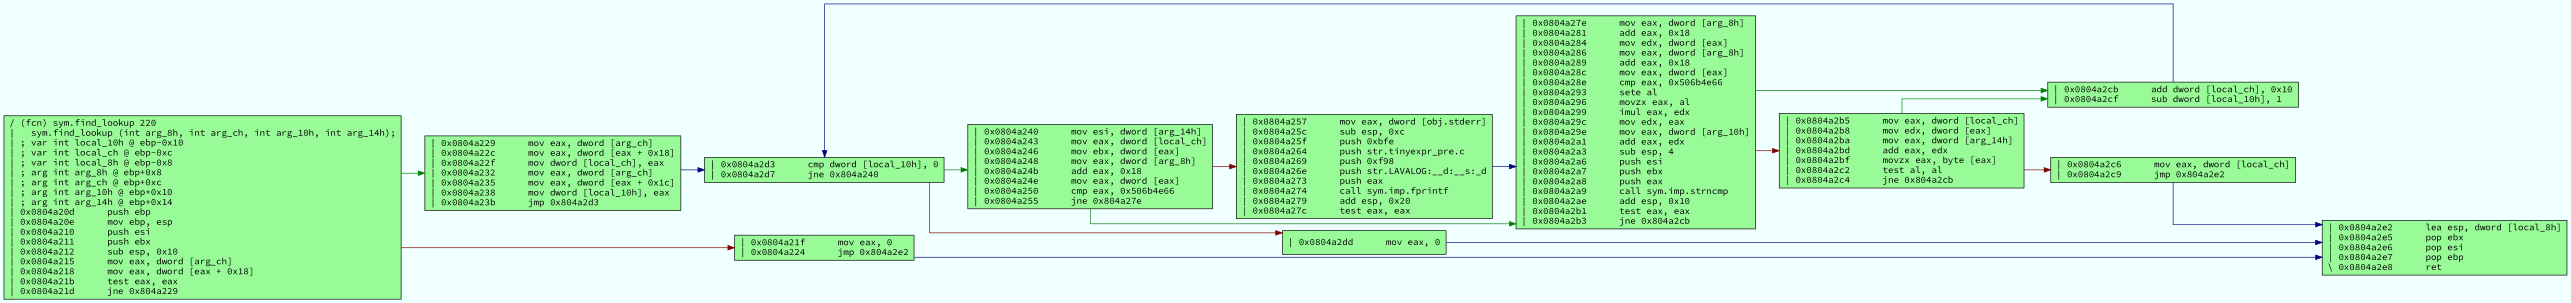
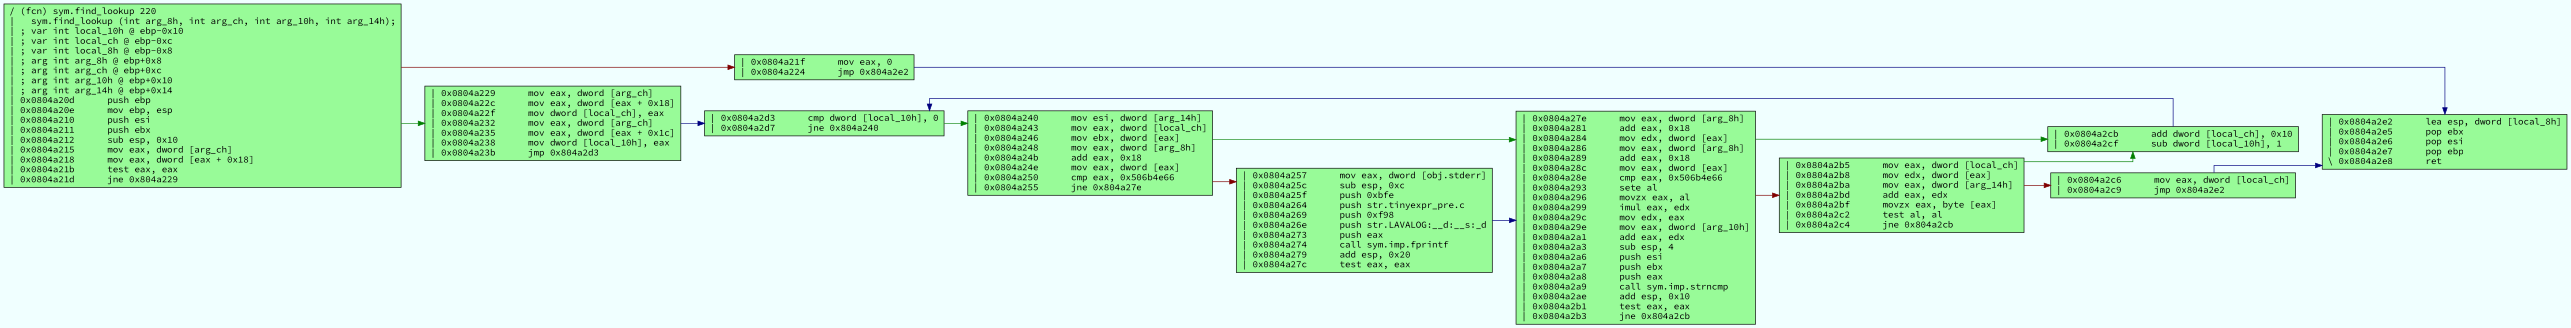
node "| 0x0804a2dd      mov eax, 0": removed
